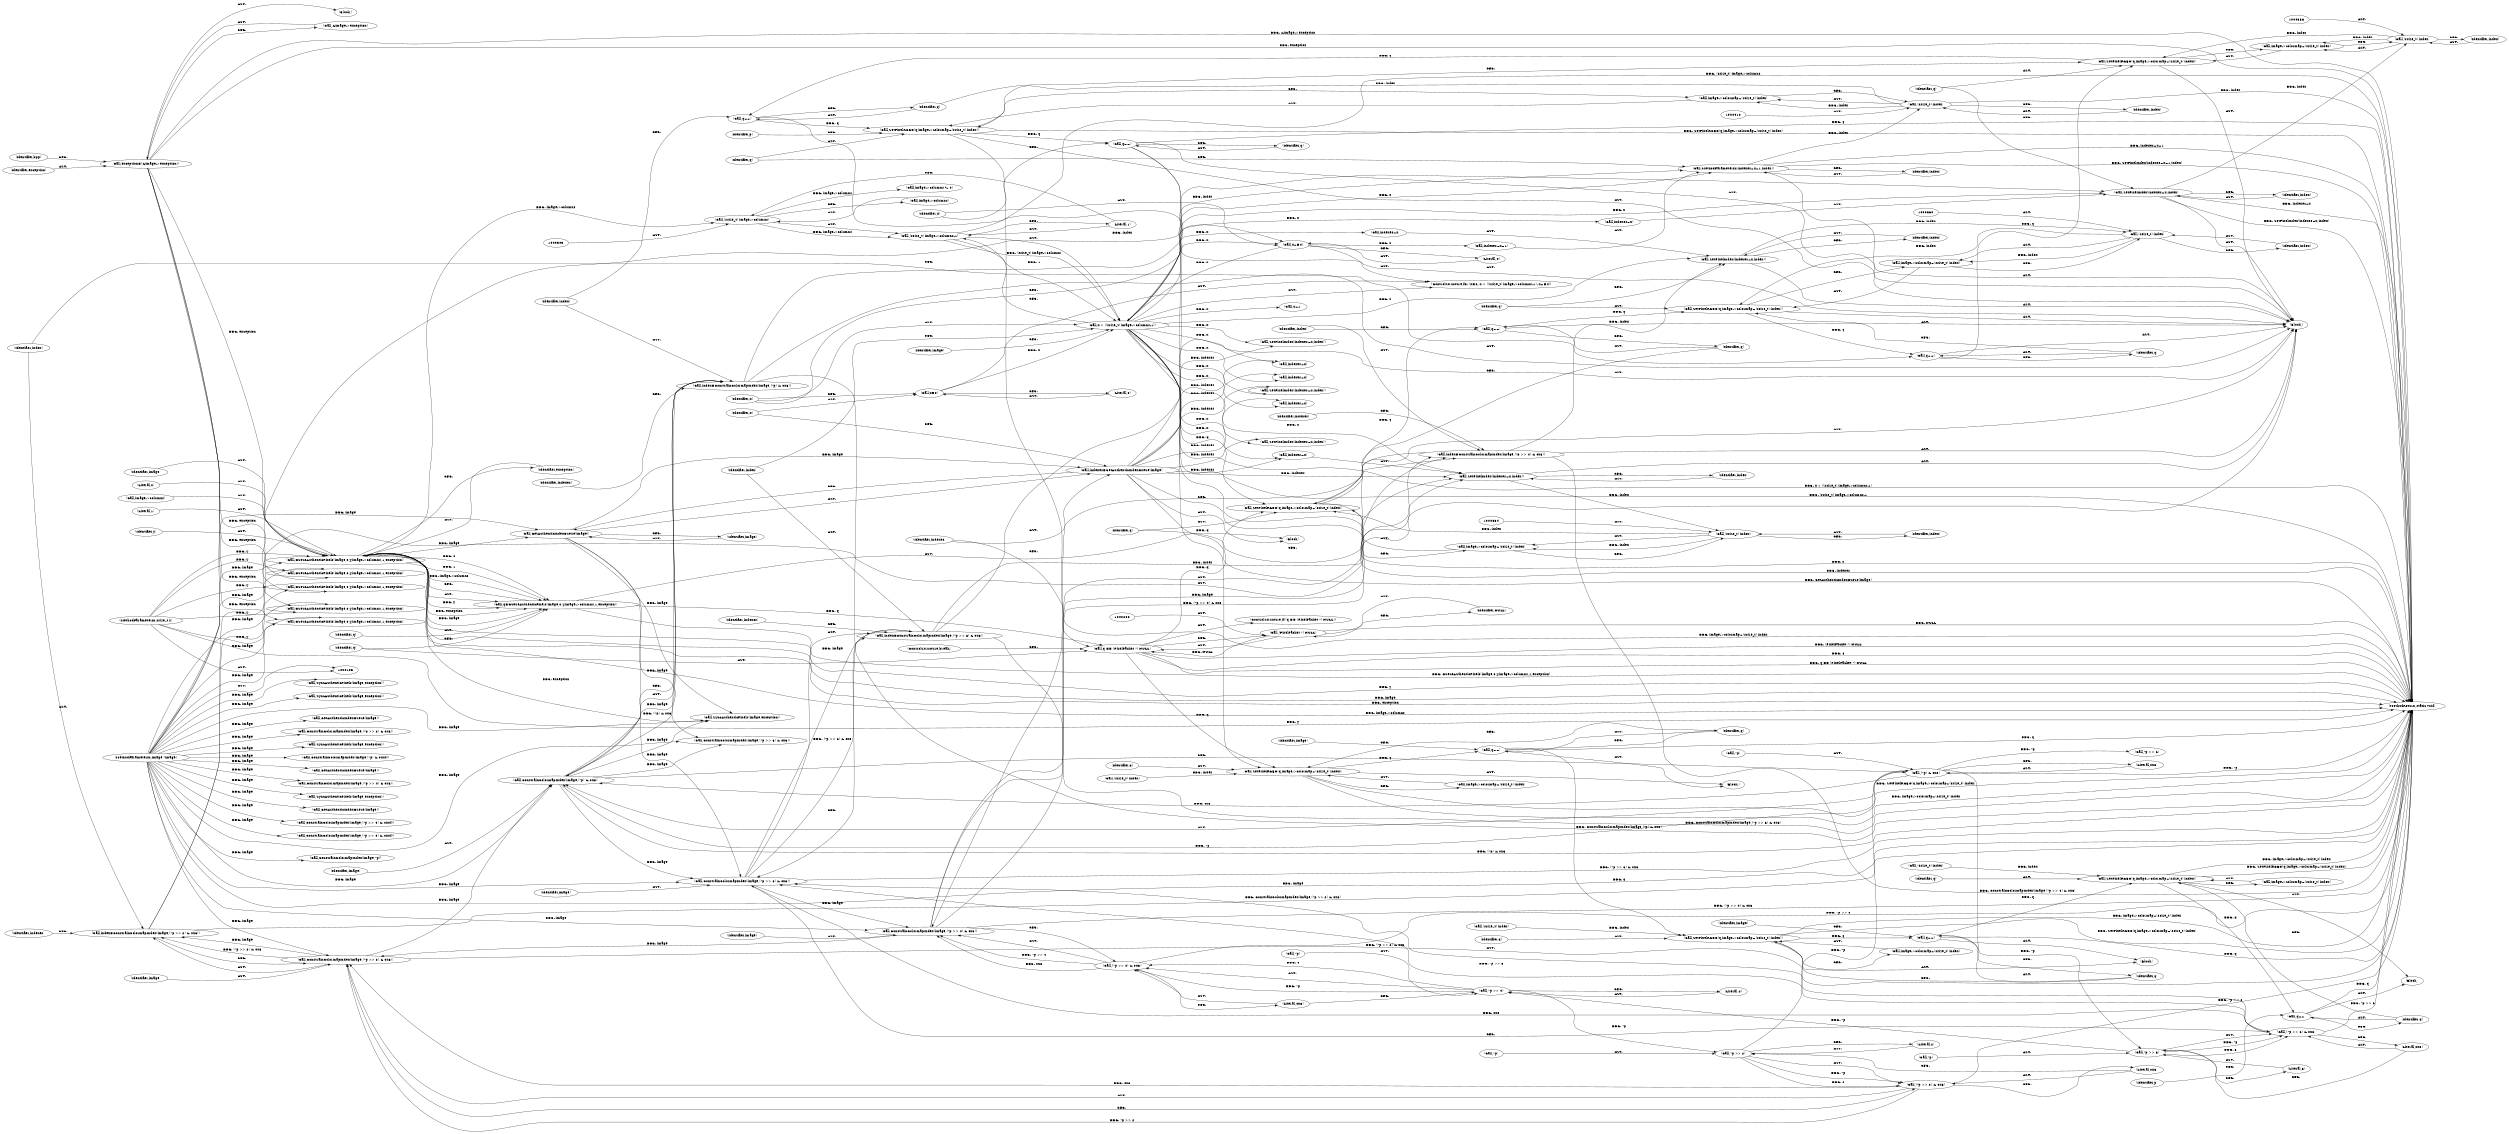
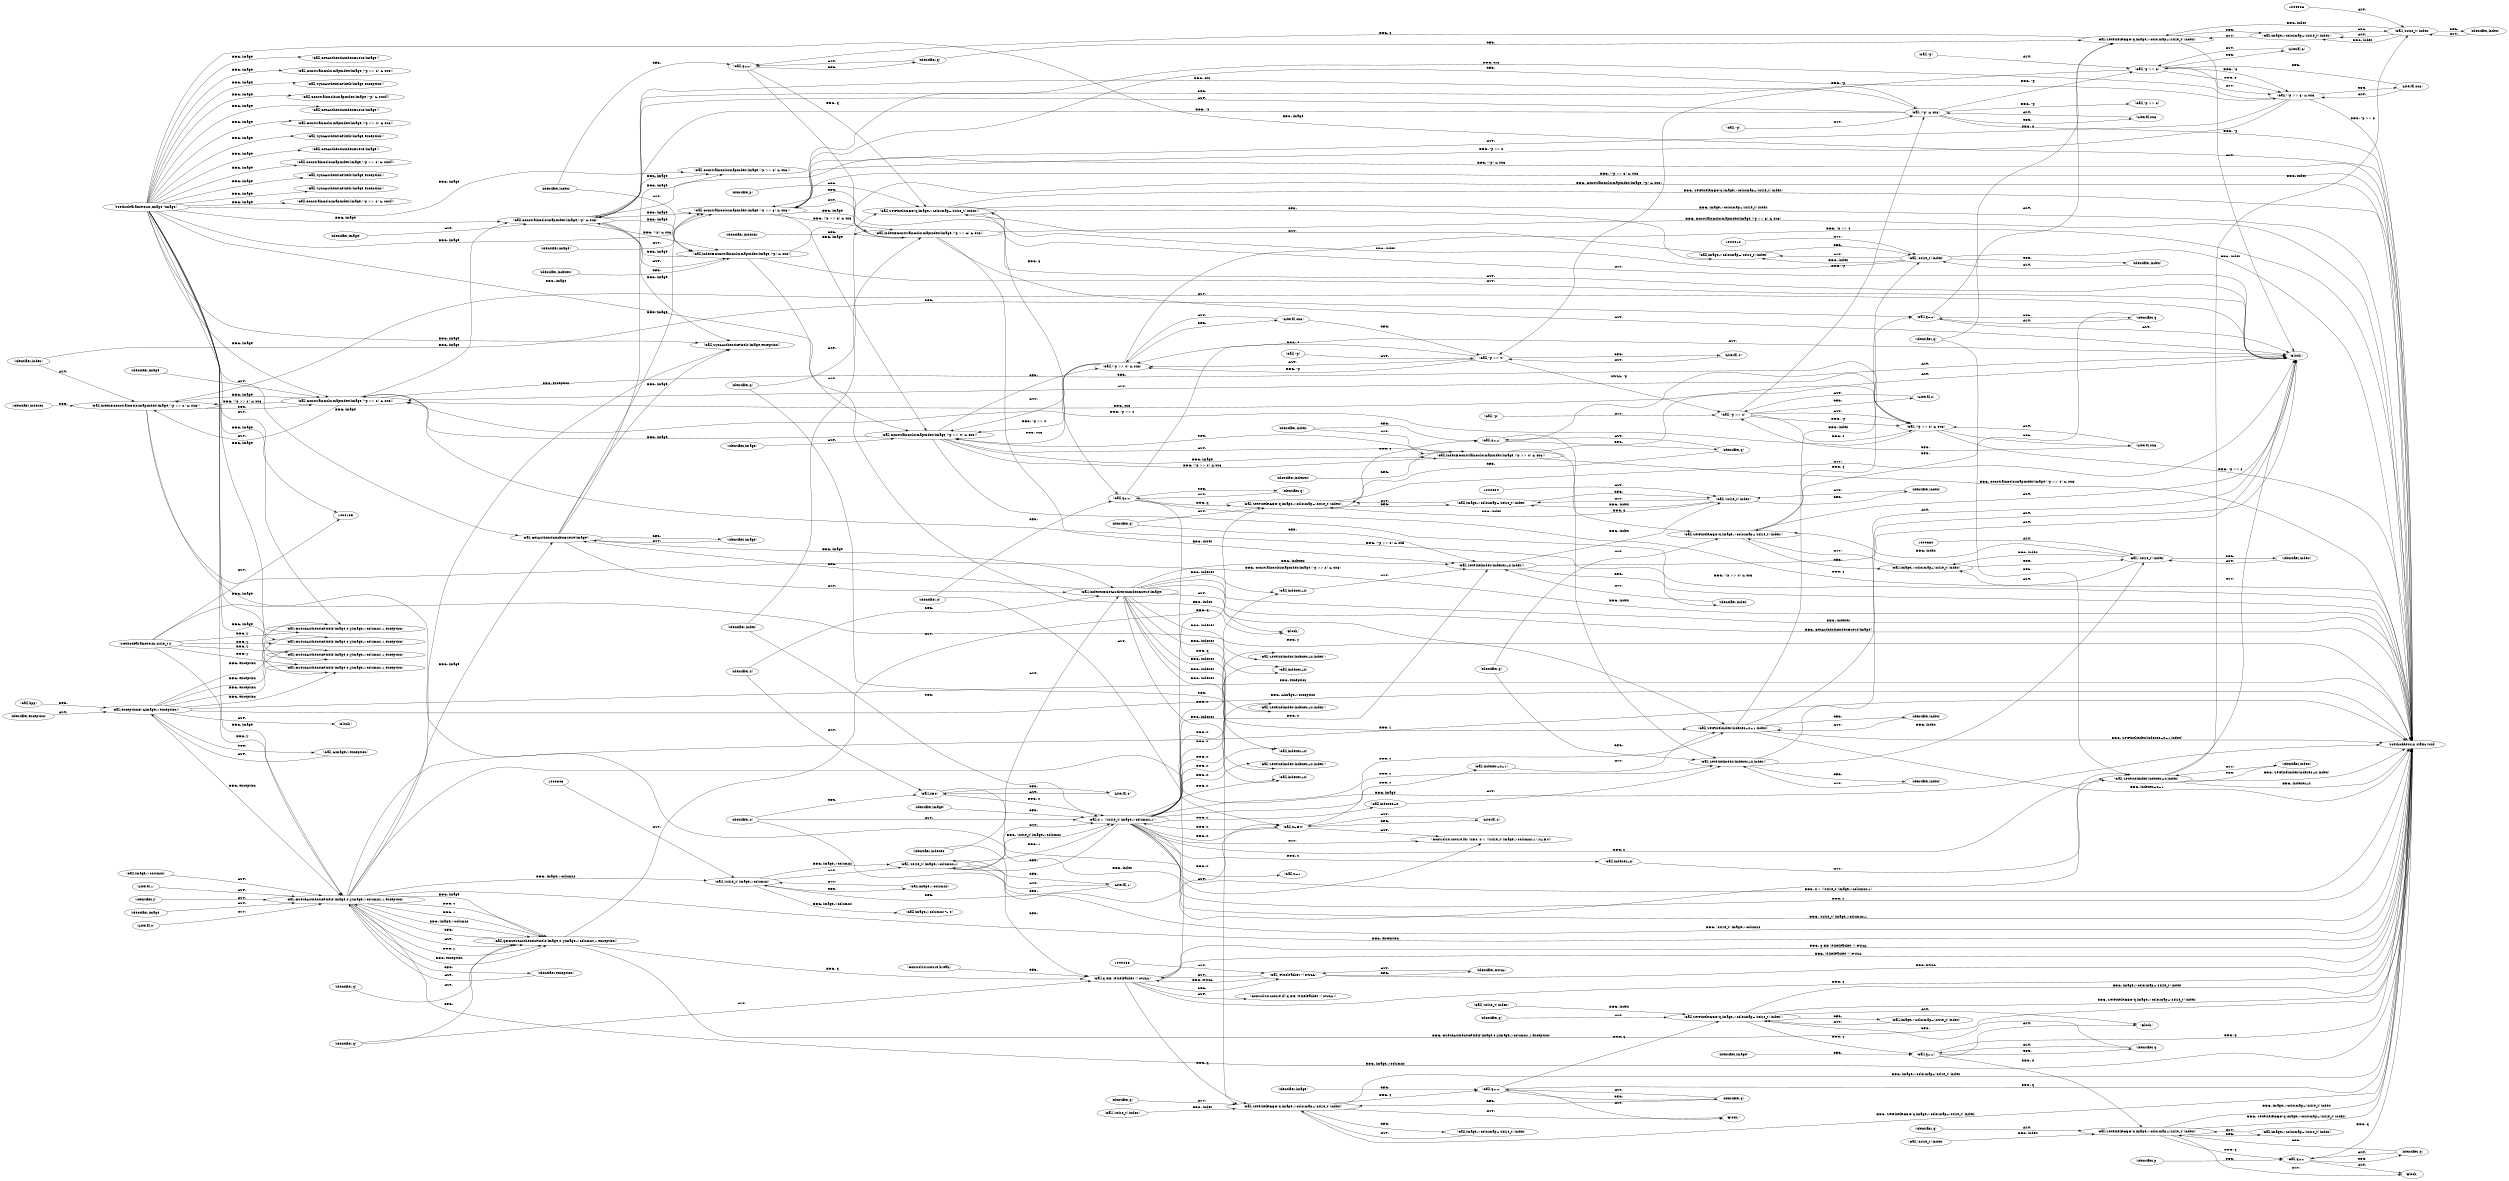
node "(Identifier,bpp)": label "(Identifier,bpp)" -> "(Call,bpp)"
node "(Call,MethodParameterIn(indexes+x+1,index))": label "(Call,MethodParameterIn(indexes+x+1,index))" -> "(Call,SetPixelIndex(indexes+x+1,index))"
edge "(Call,index=ConstrainColormapIndex(image,(*p) & 0x3))" -> "(Call,ConstrainColormapIndex(image,(*p) & 0x3))": label "CFG: " -> "DDG: image"
node "(Call,ConstrainColormapIndex(image,*p))": removed
edge "(Call,*p >> 4)" -> "(Call,*p >> 2)": label "DDG: *p" -> "NULL: *p"
